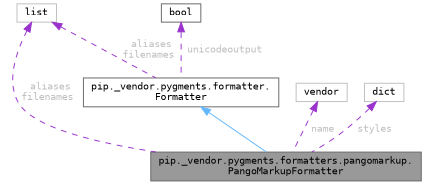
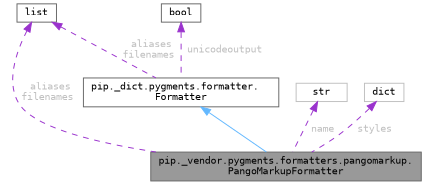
node "list": color grey75 -> gray40
node "pip._vendor.pygments.formatter. Formatter": label "pip._vendor.pygments.formatter. Formatter" -> "pip._dict.pygments.formatter. Formatter"
node "vendor": label "vendor" -> "str"
